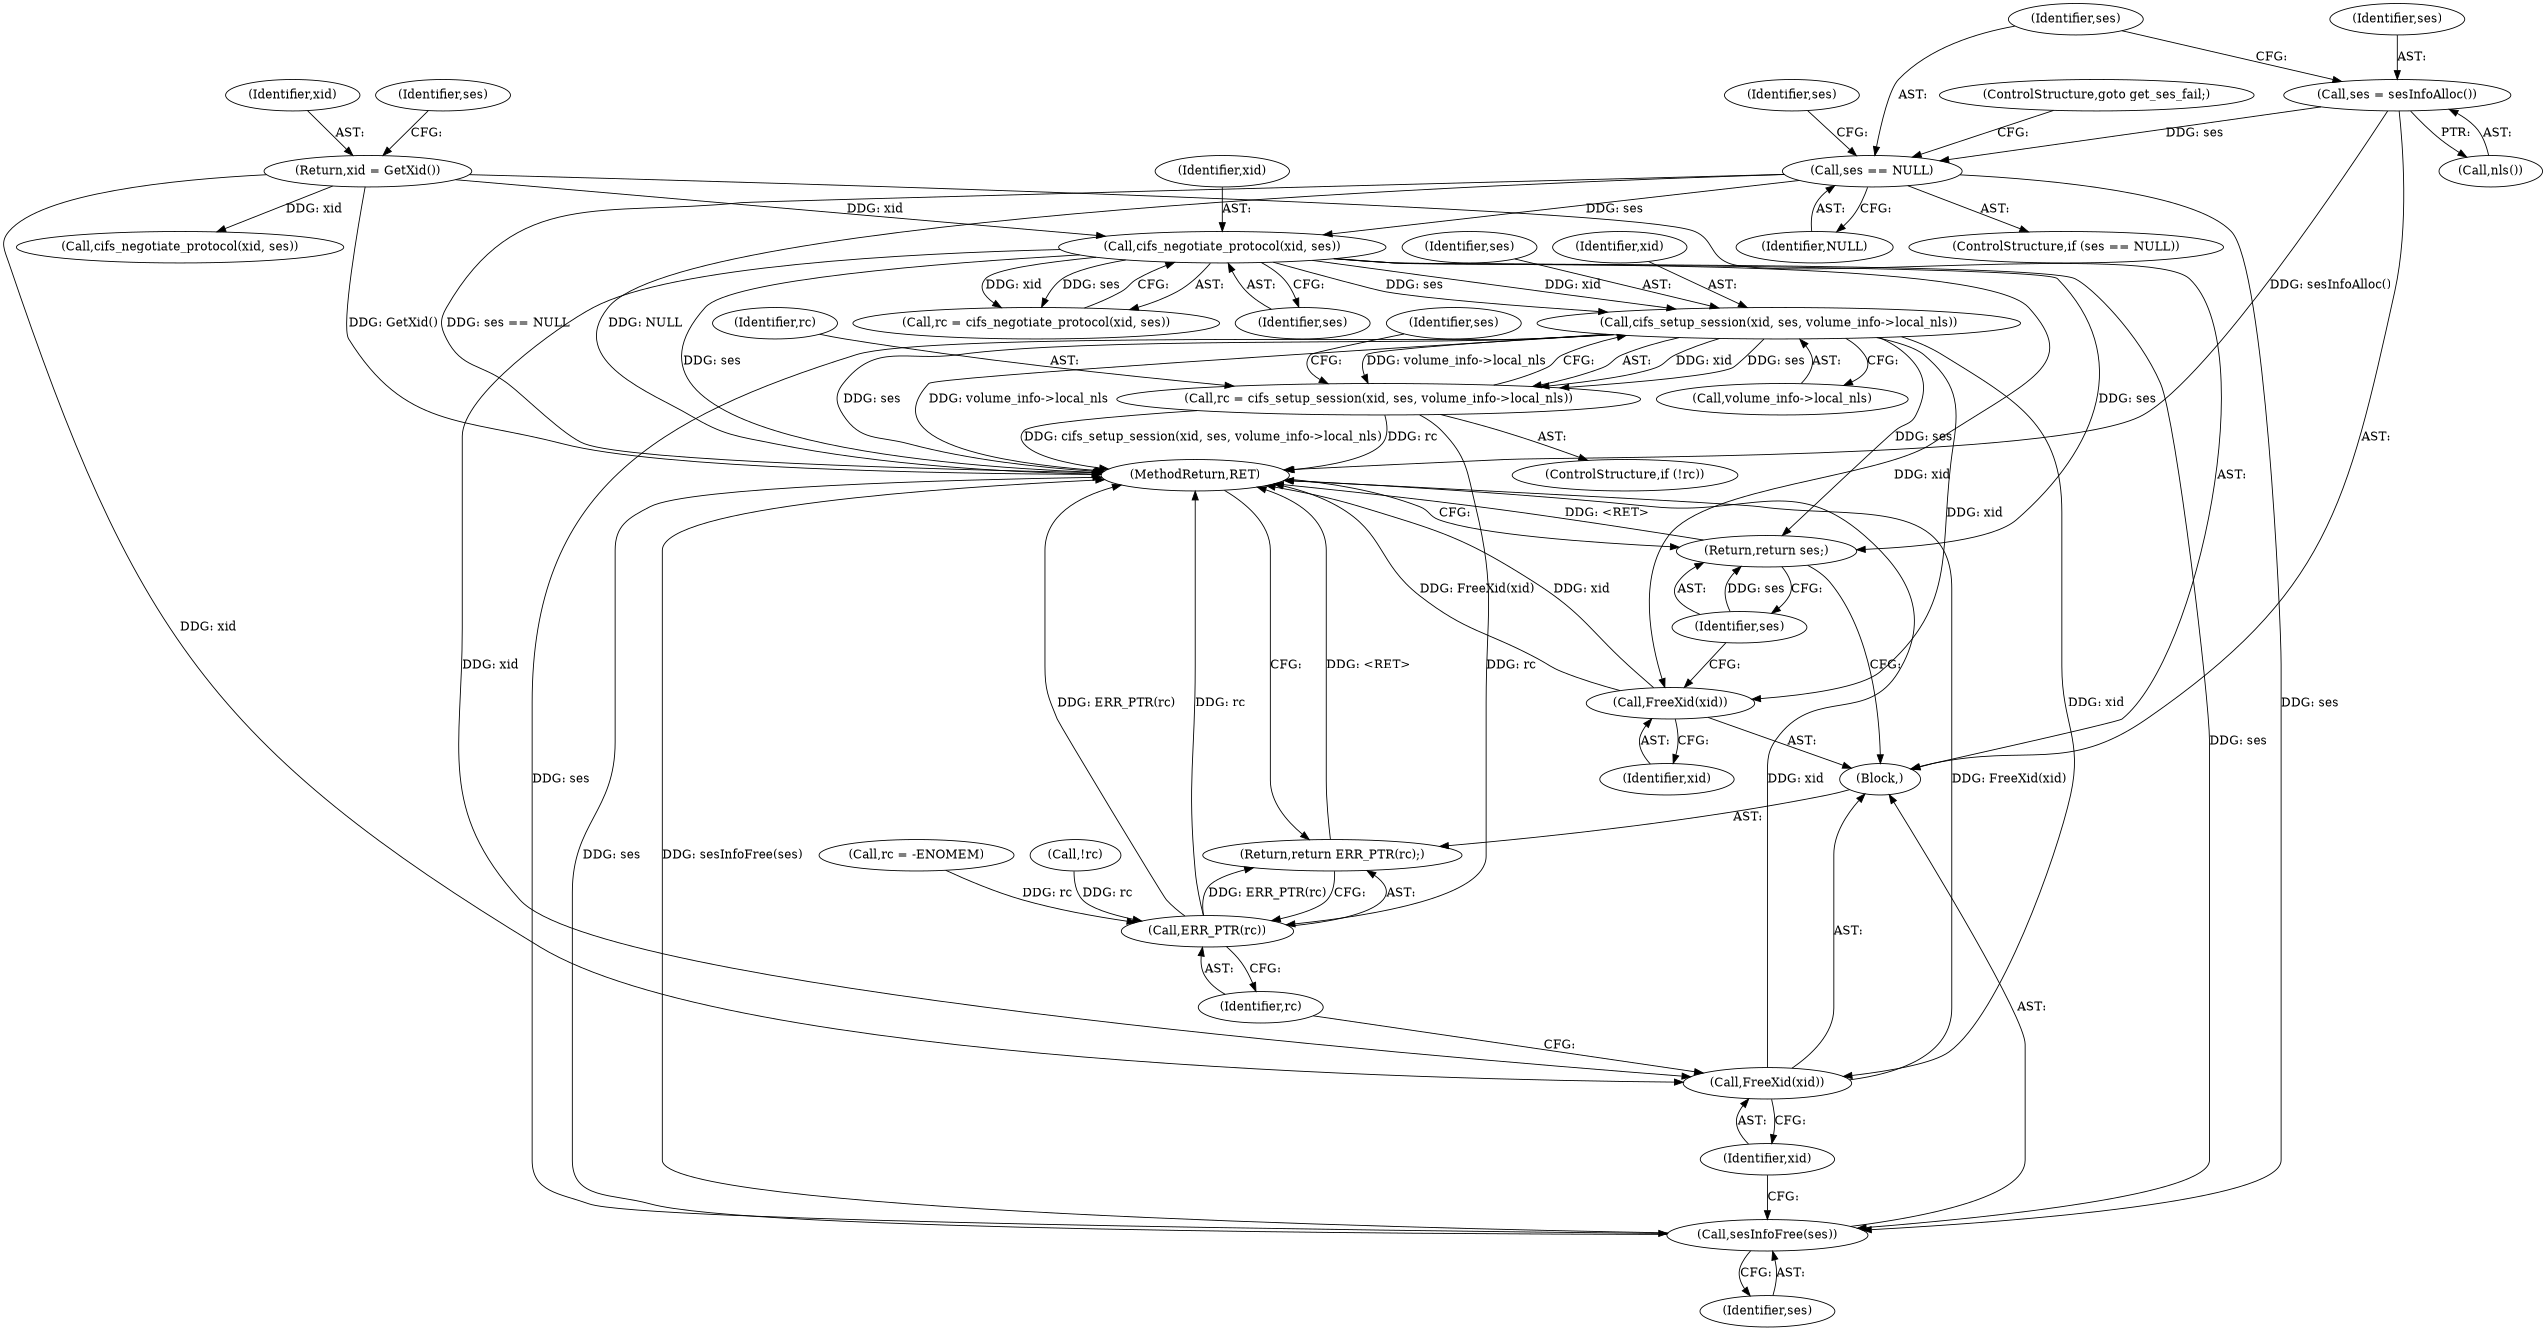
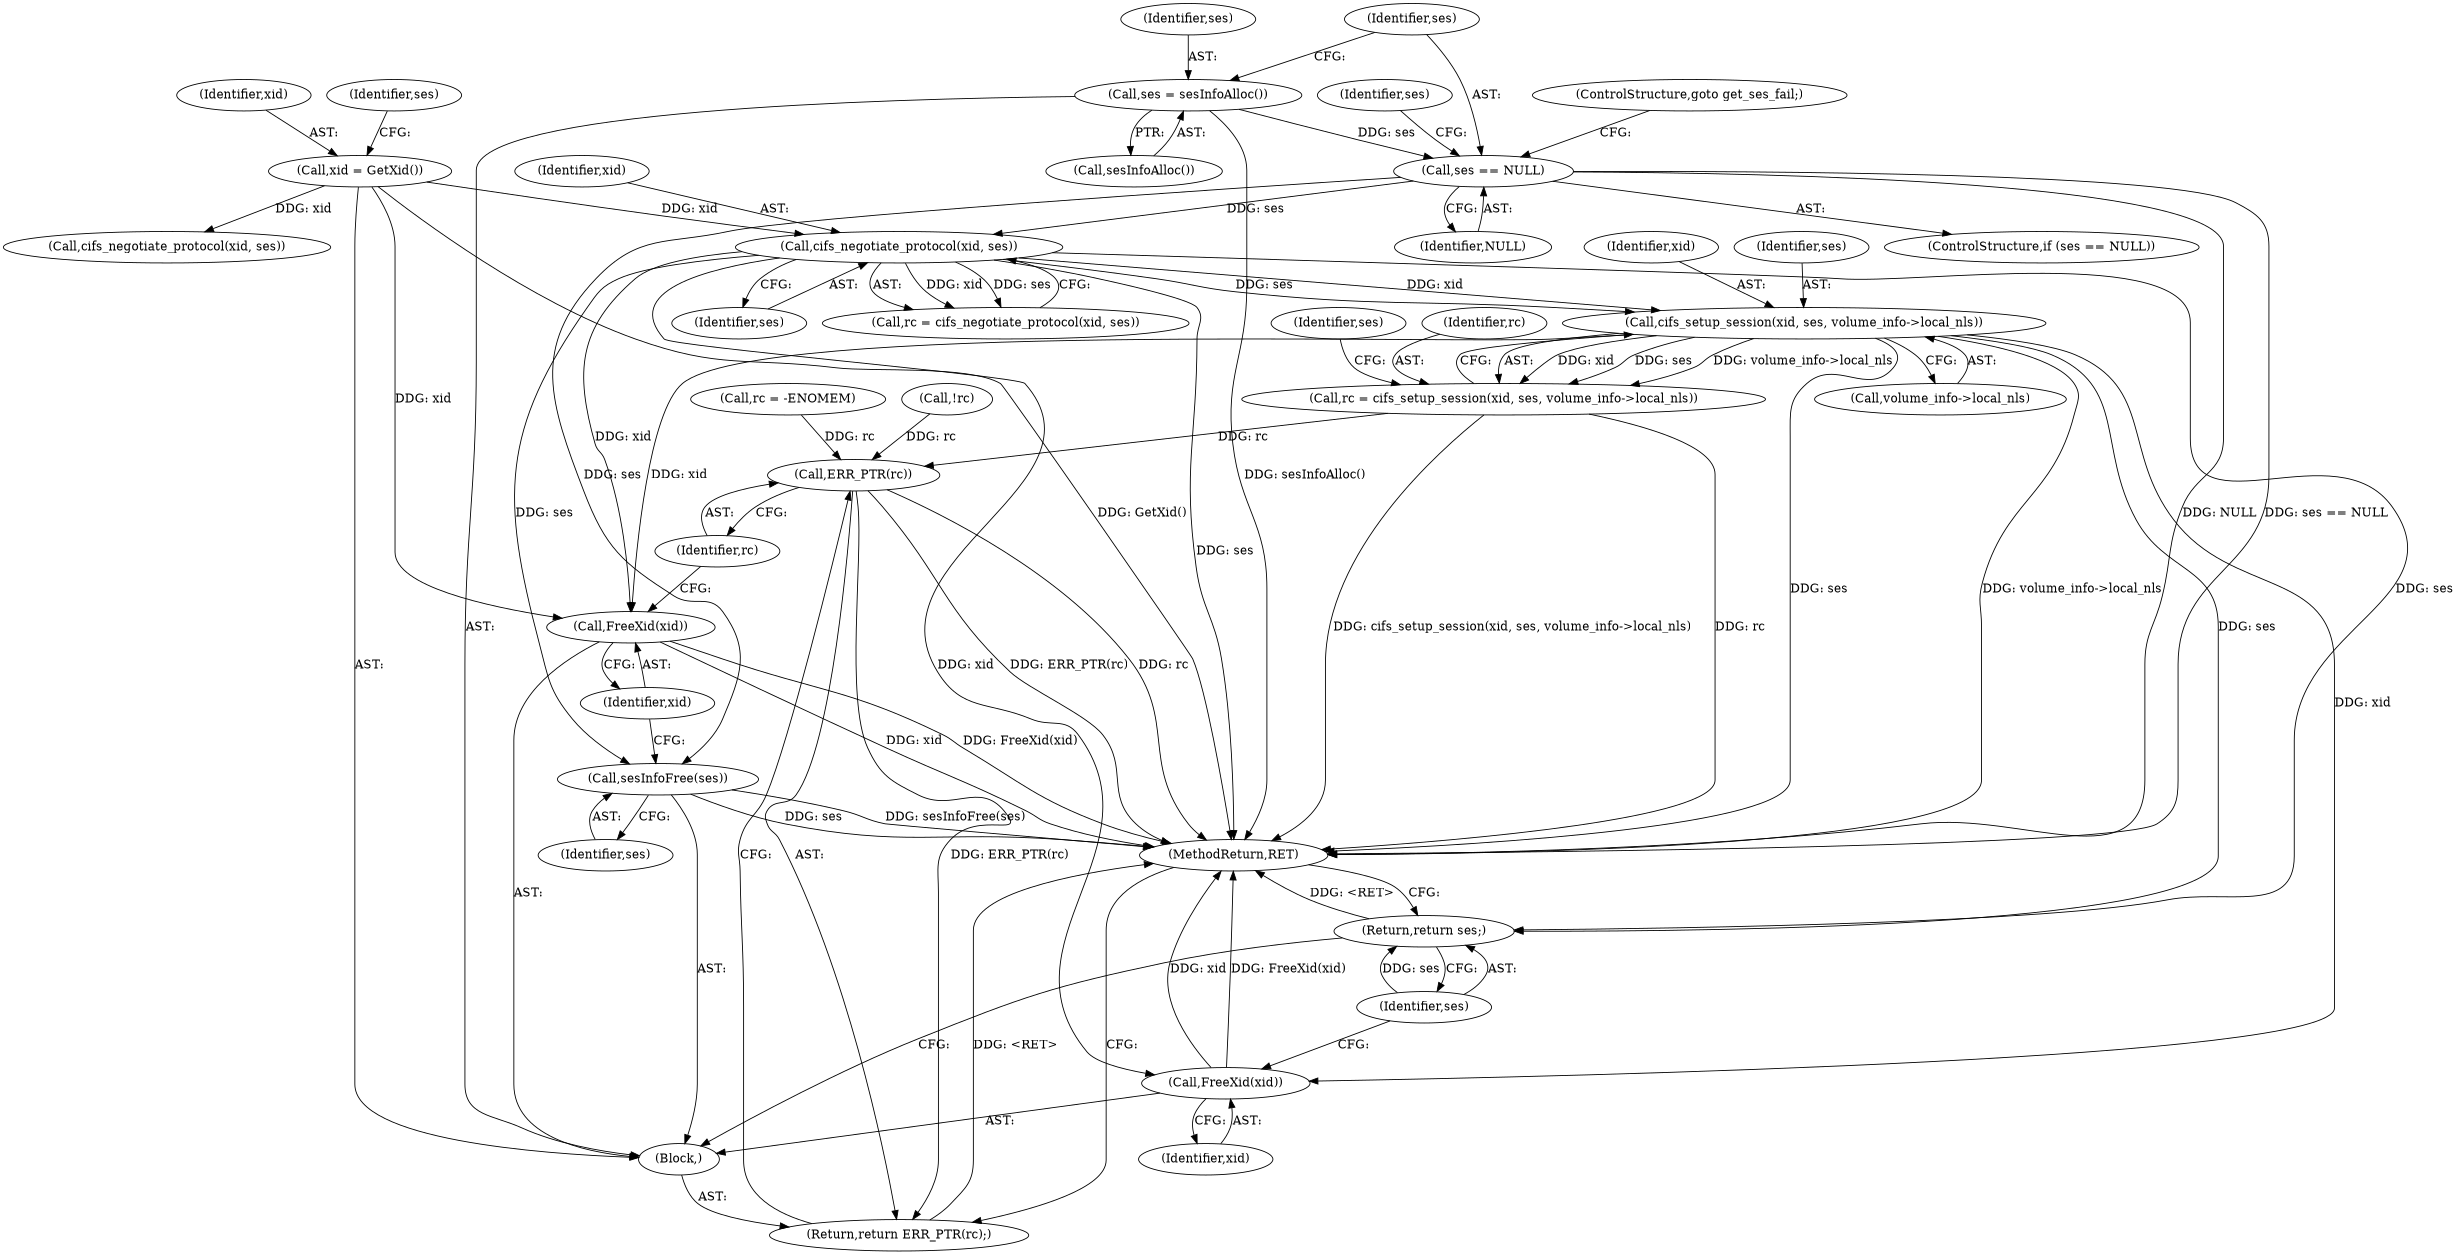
node "(Return,xid = GetXid())": label "(Return,xid = GetXid())" -> "(Call,xid = GetXid())"
node "(Call,nls())": label "(Call,nls())" -> "(Call,sesInfoAlloc())"
node "(ControlStructure,if (!rc))": removed
edge "(Call,cifs_setup_session(xid, ses, volume_info->local_nls))" -> "(Call,sesInfoFree(ses))": removed, label "DDG: ses"
